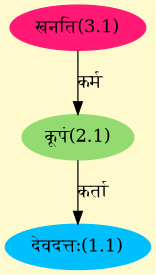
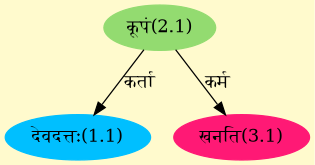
edge "खनति(3.1)" -> "कूपं(2.1)": reversed
